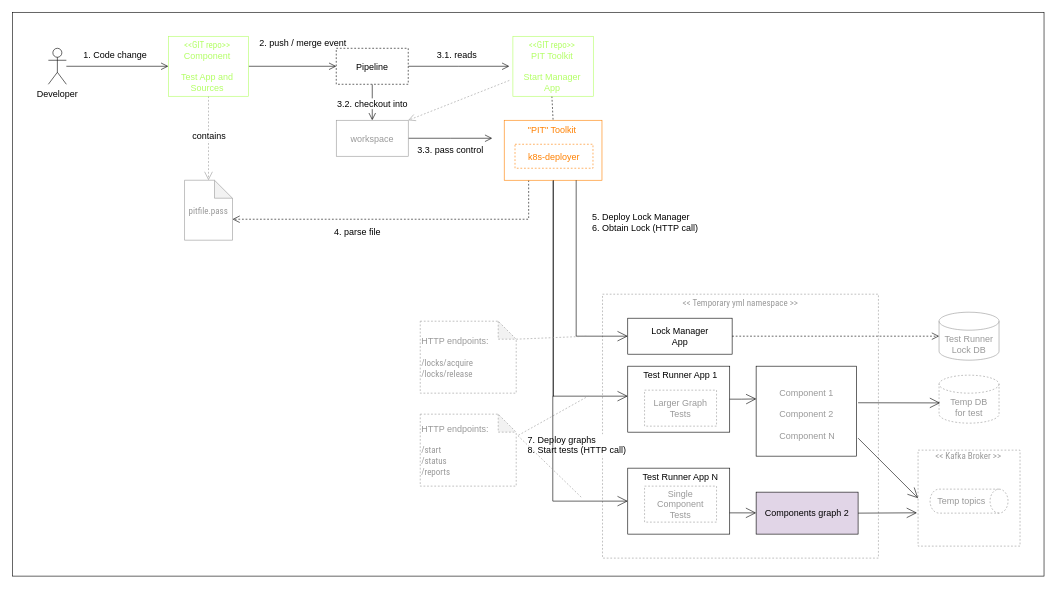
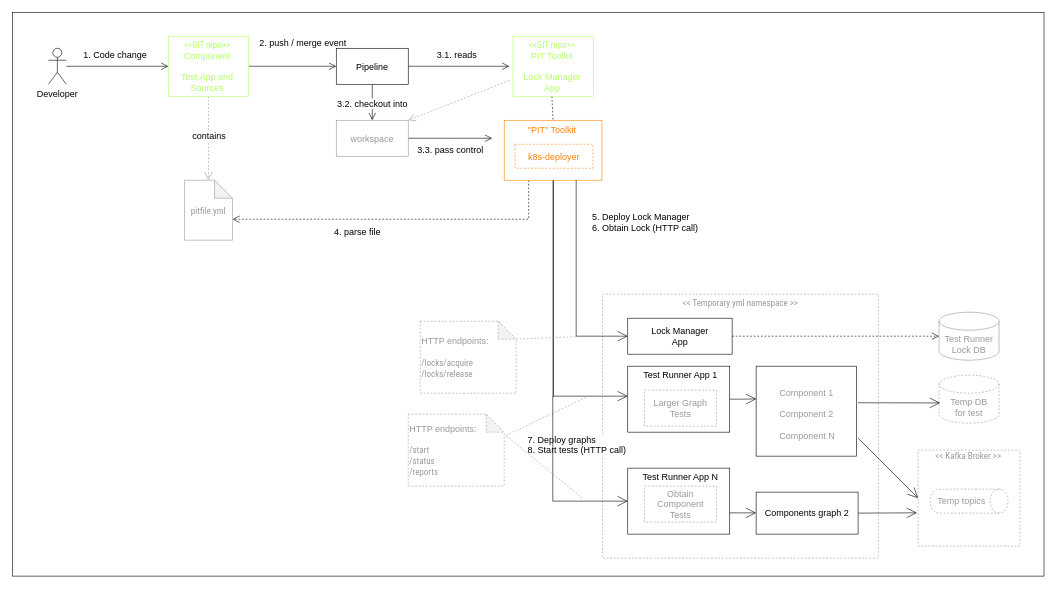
node "Pipeline": style dashed -> solid
node "<<GIT repo>>PIT Toolkit Start Manager App": label "<<GIT repo>>PIT Toolkit Start Manager App" -> "<<GIT repo>>PIT Toolkit Lock Manager App"
node "pitfile.pass": label "pitfile.pass" -> "pitfile.yml"
node "HTTP endpoints: /start /status /reports": moved (468, 450) -> (456, 450)
node "Single Component Tests": label "Single Component Tests" -> "Obtain Component Tests"
node "Components graph 2": fillcolor #e1d5e7 -> #ffffff
